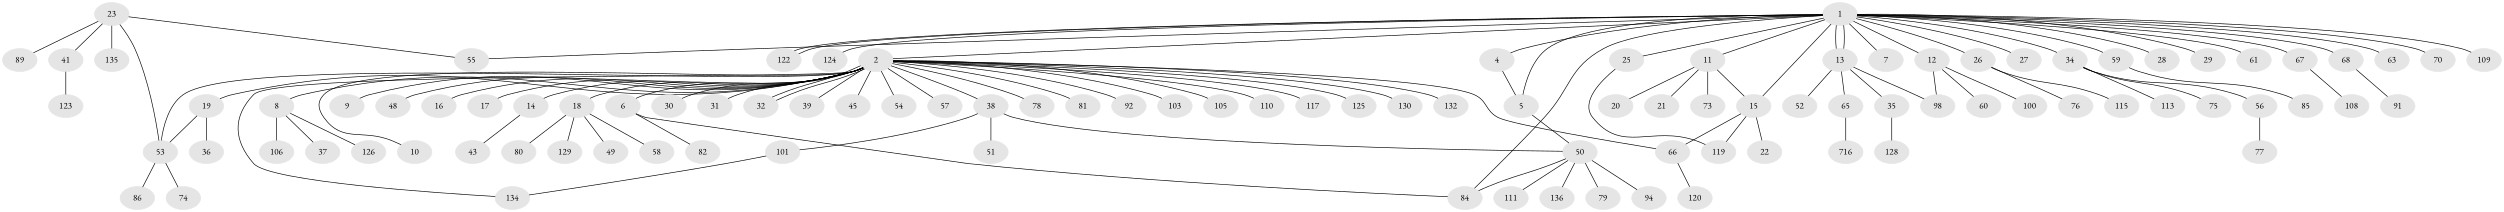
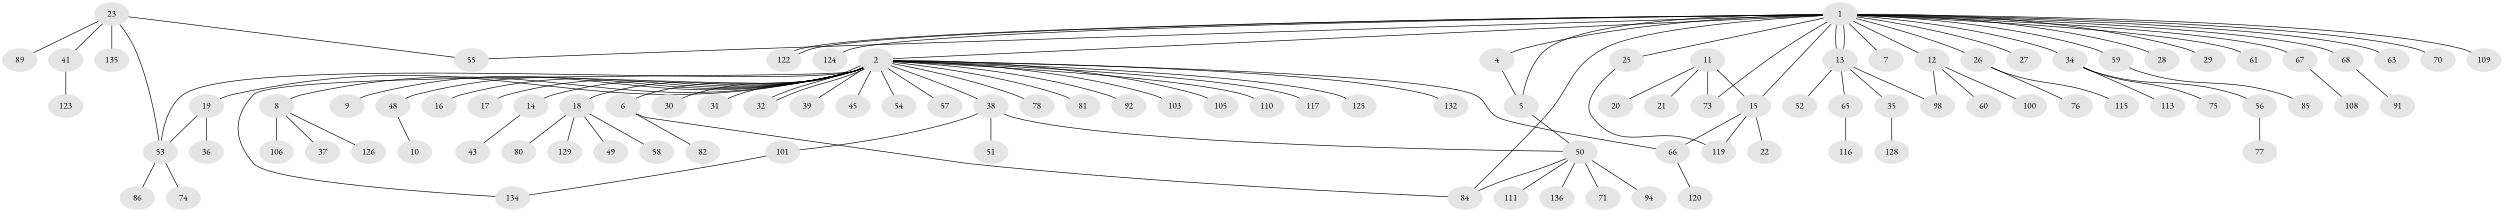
edge "1" -- "11": now "1" -- "73"
edge "2" -- "10": now "48" -- "10"
node "130": removed
node "716": label "716" -> "116"
node "79": label "79" -> "71"
